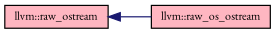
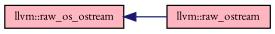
edge "llvm::raw_os_ostream" -> "llvm::raw_ostream": reversed
